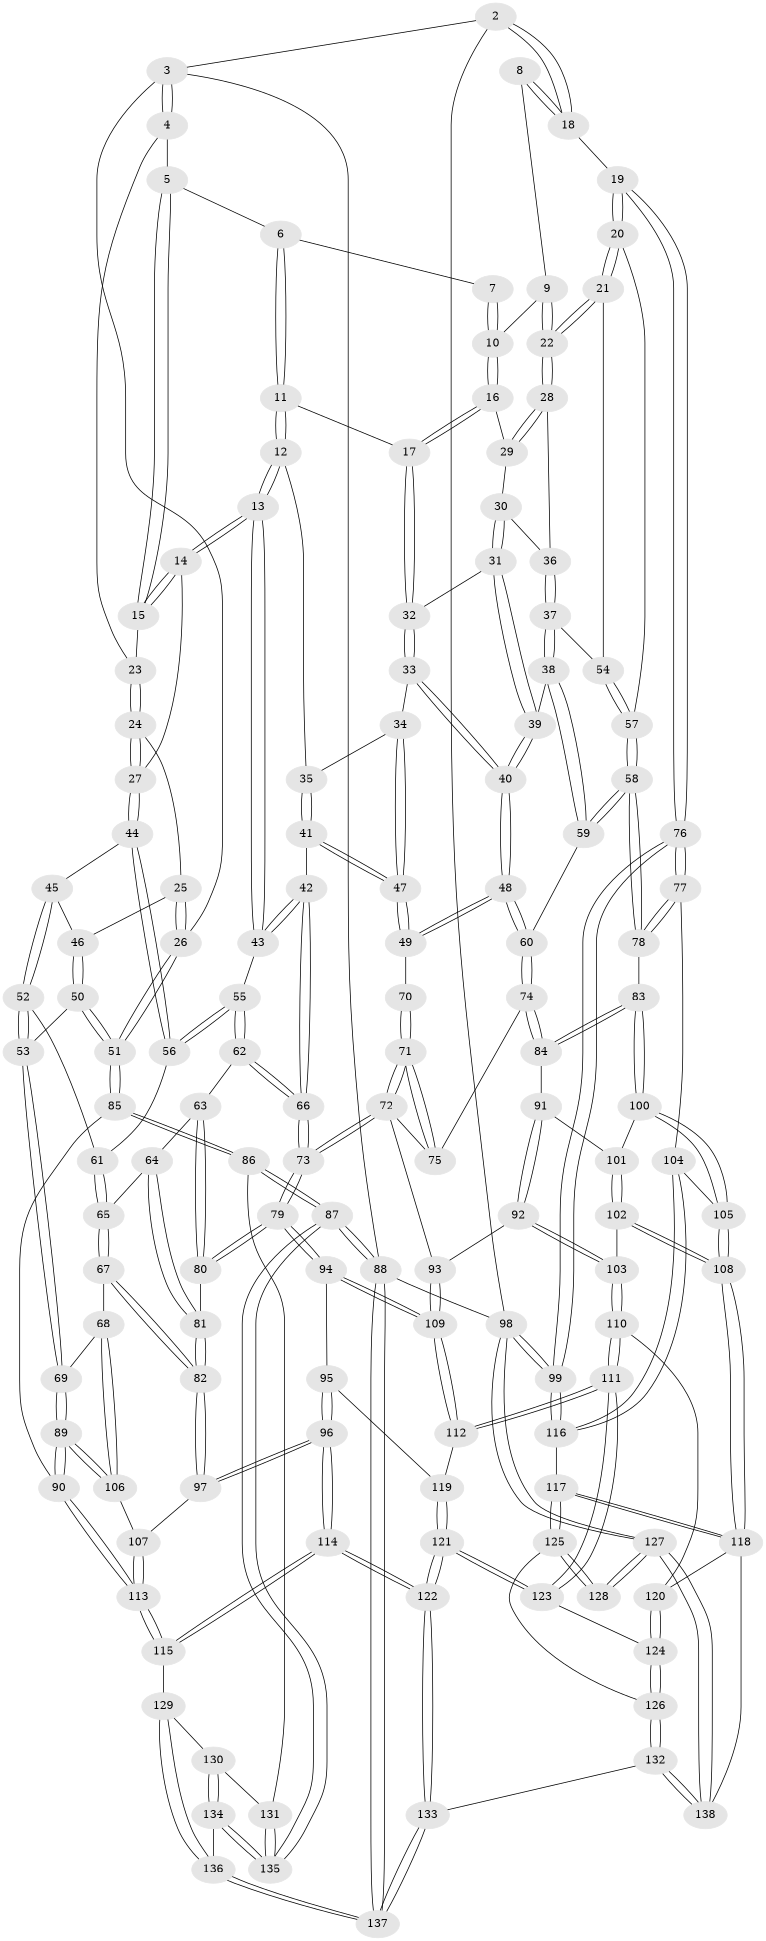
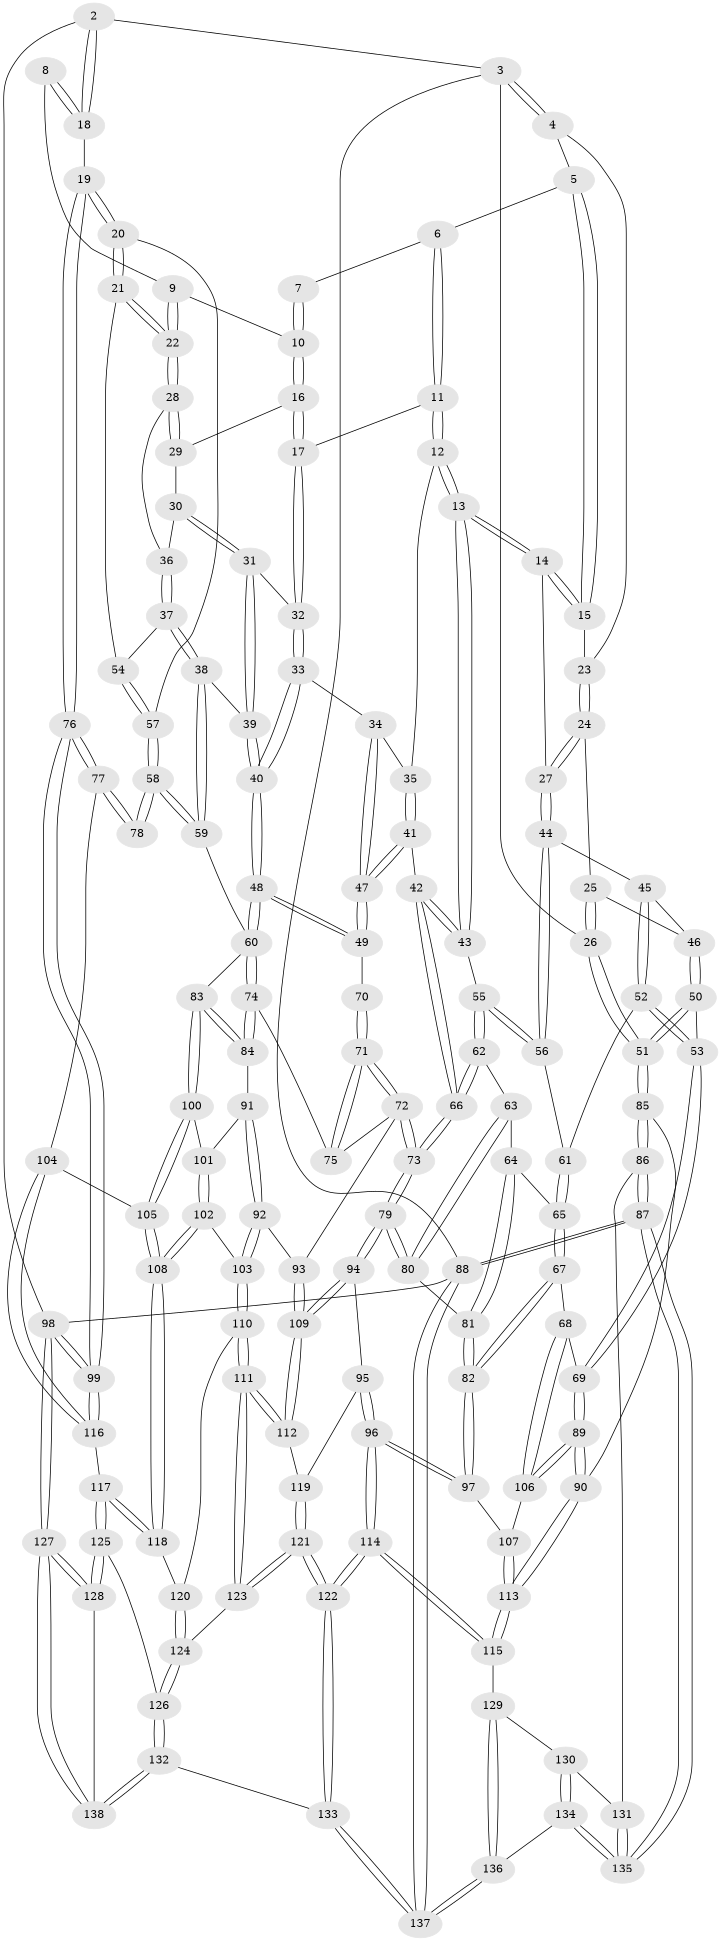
edge "78" -- "83": now "60" -- "83"
edge "118" -- "138": now "128" -- "138"
